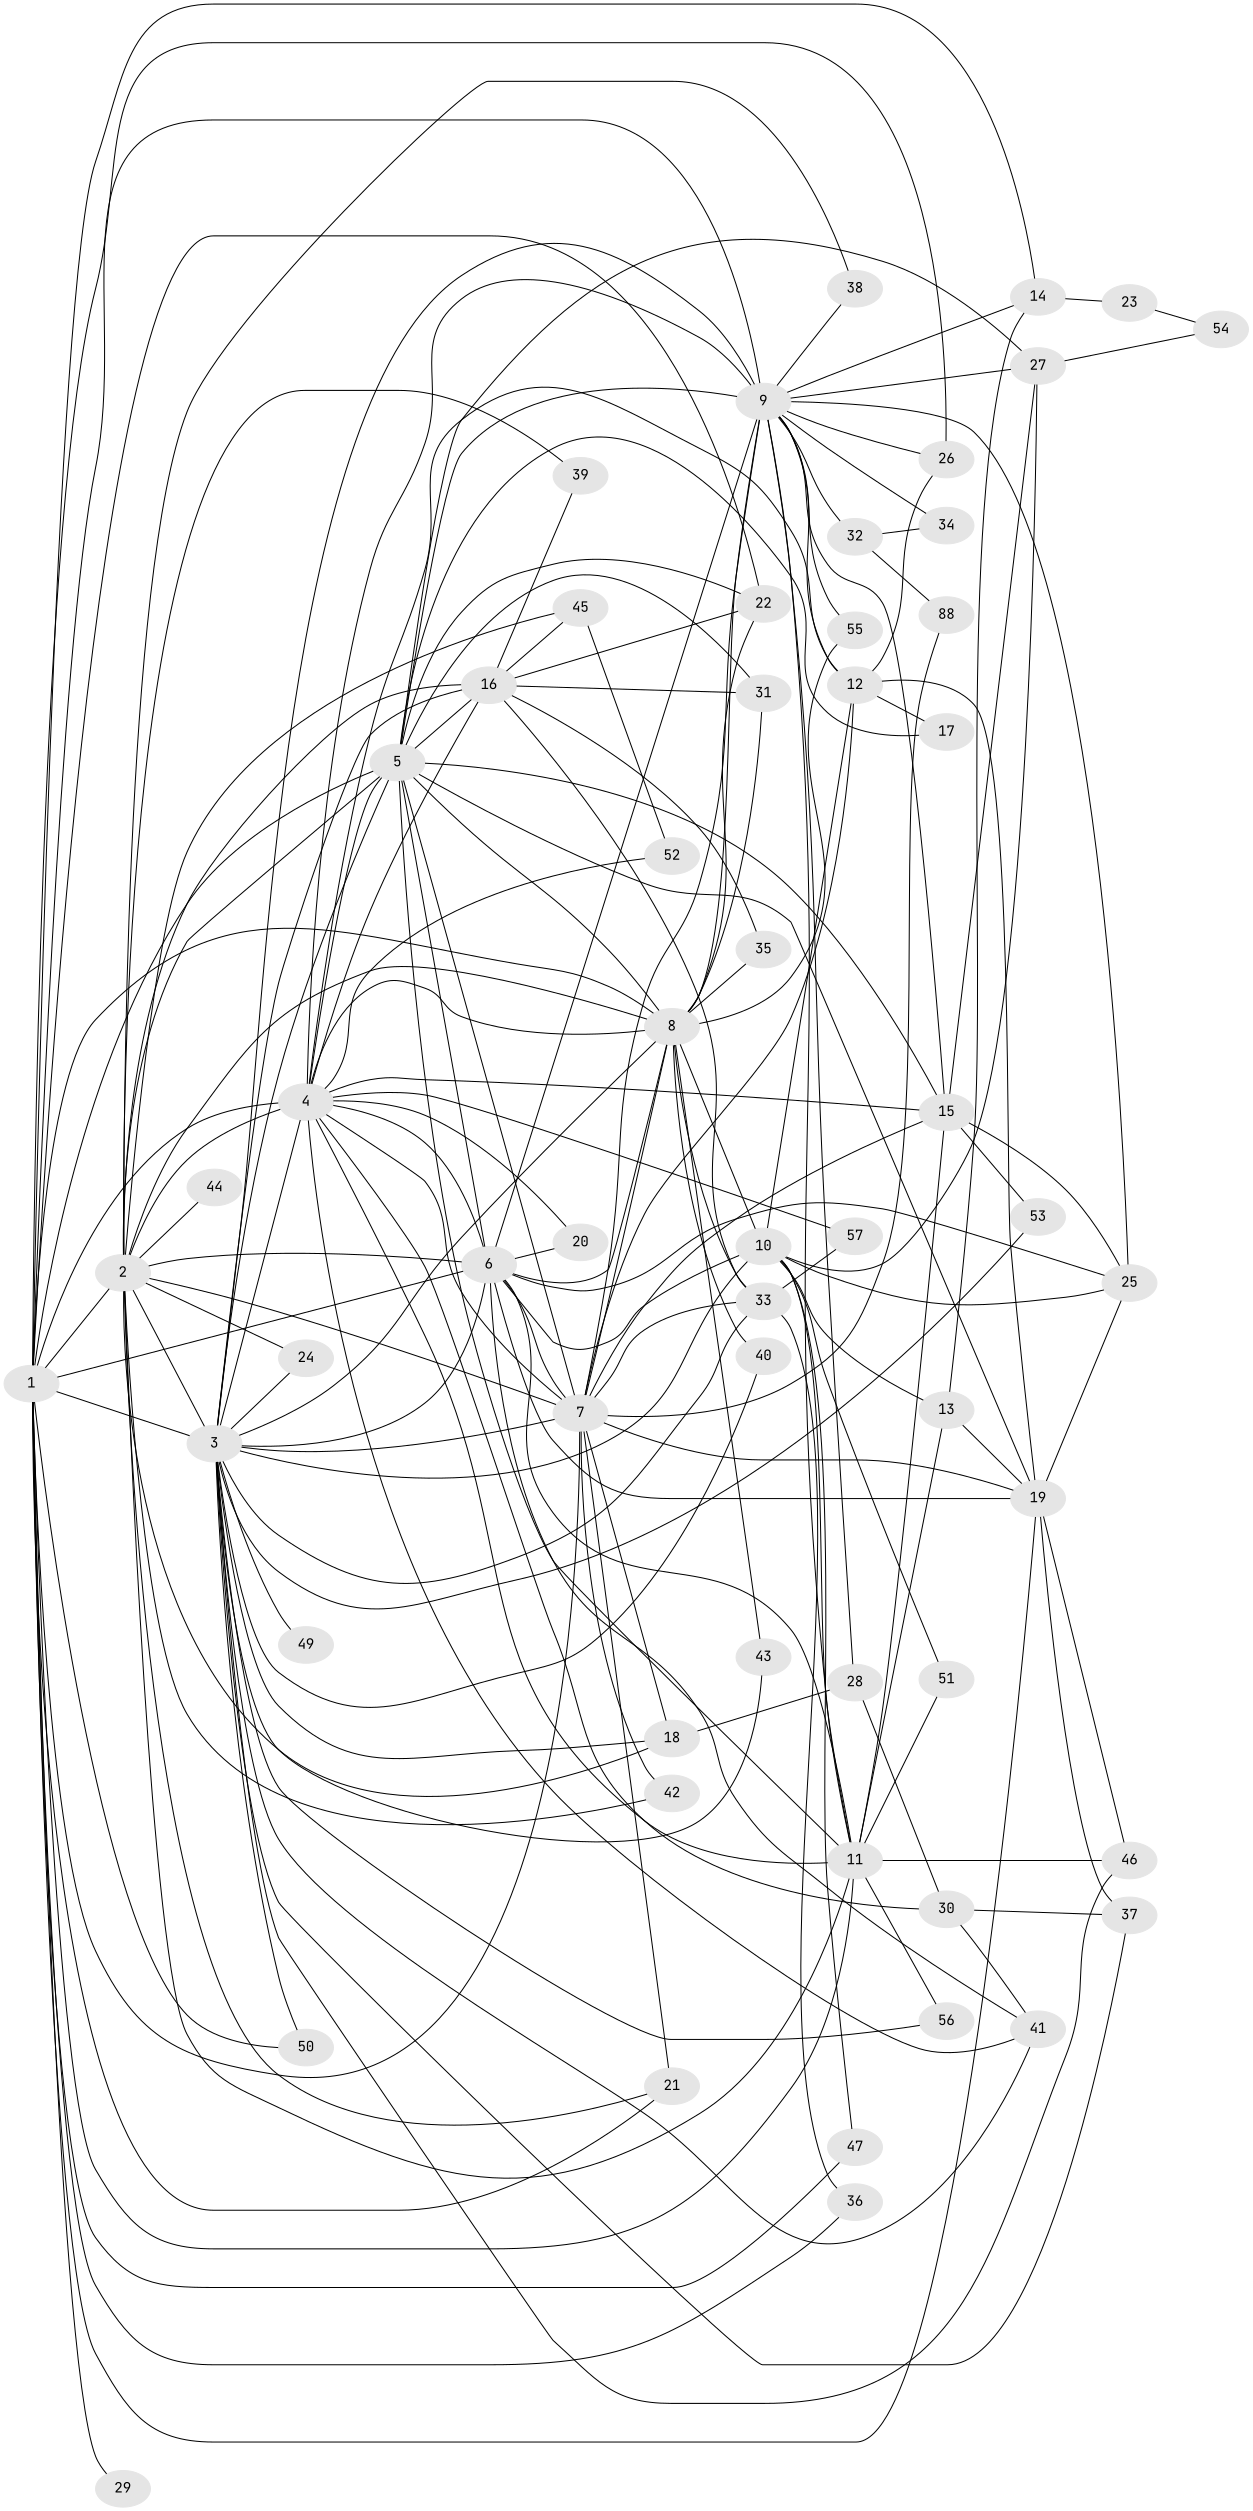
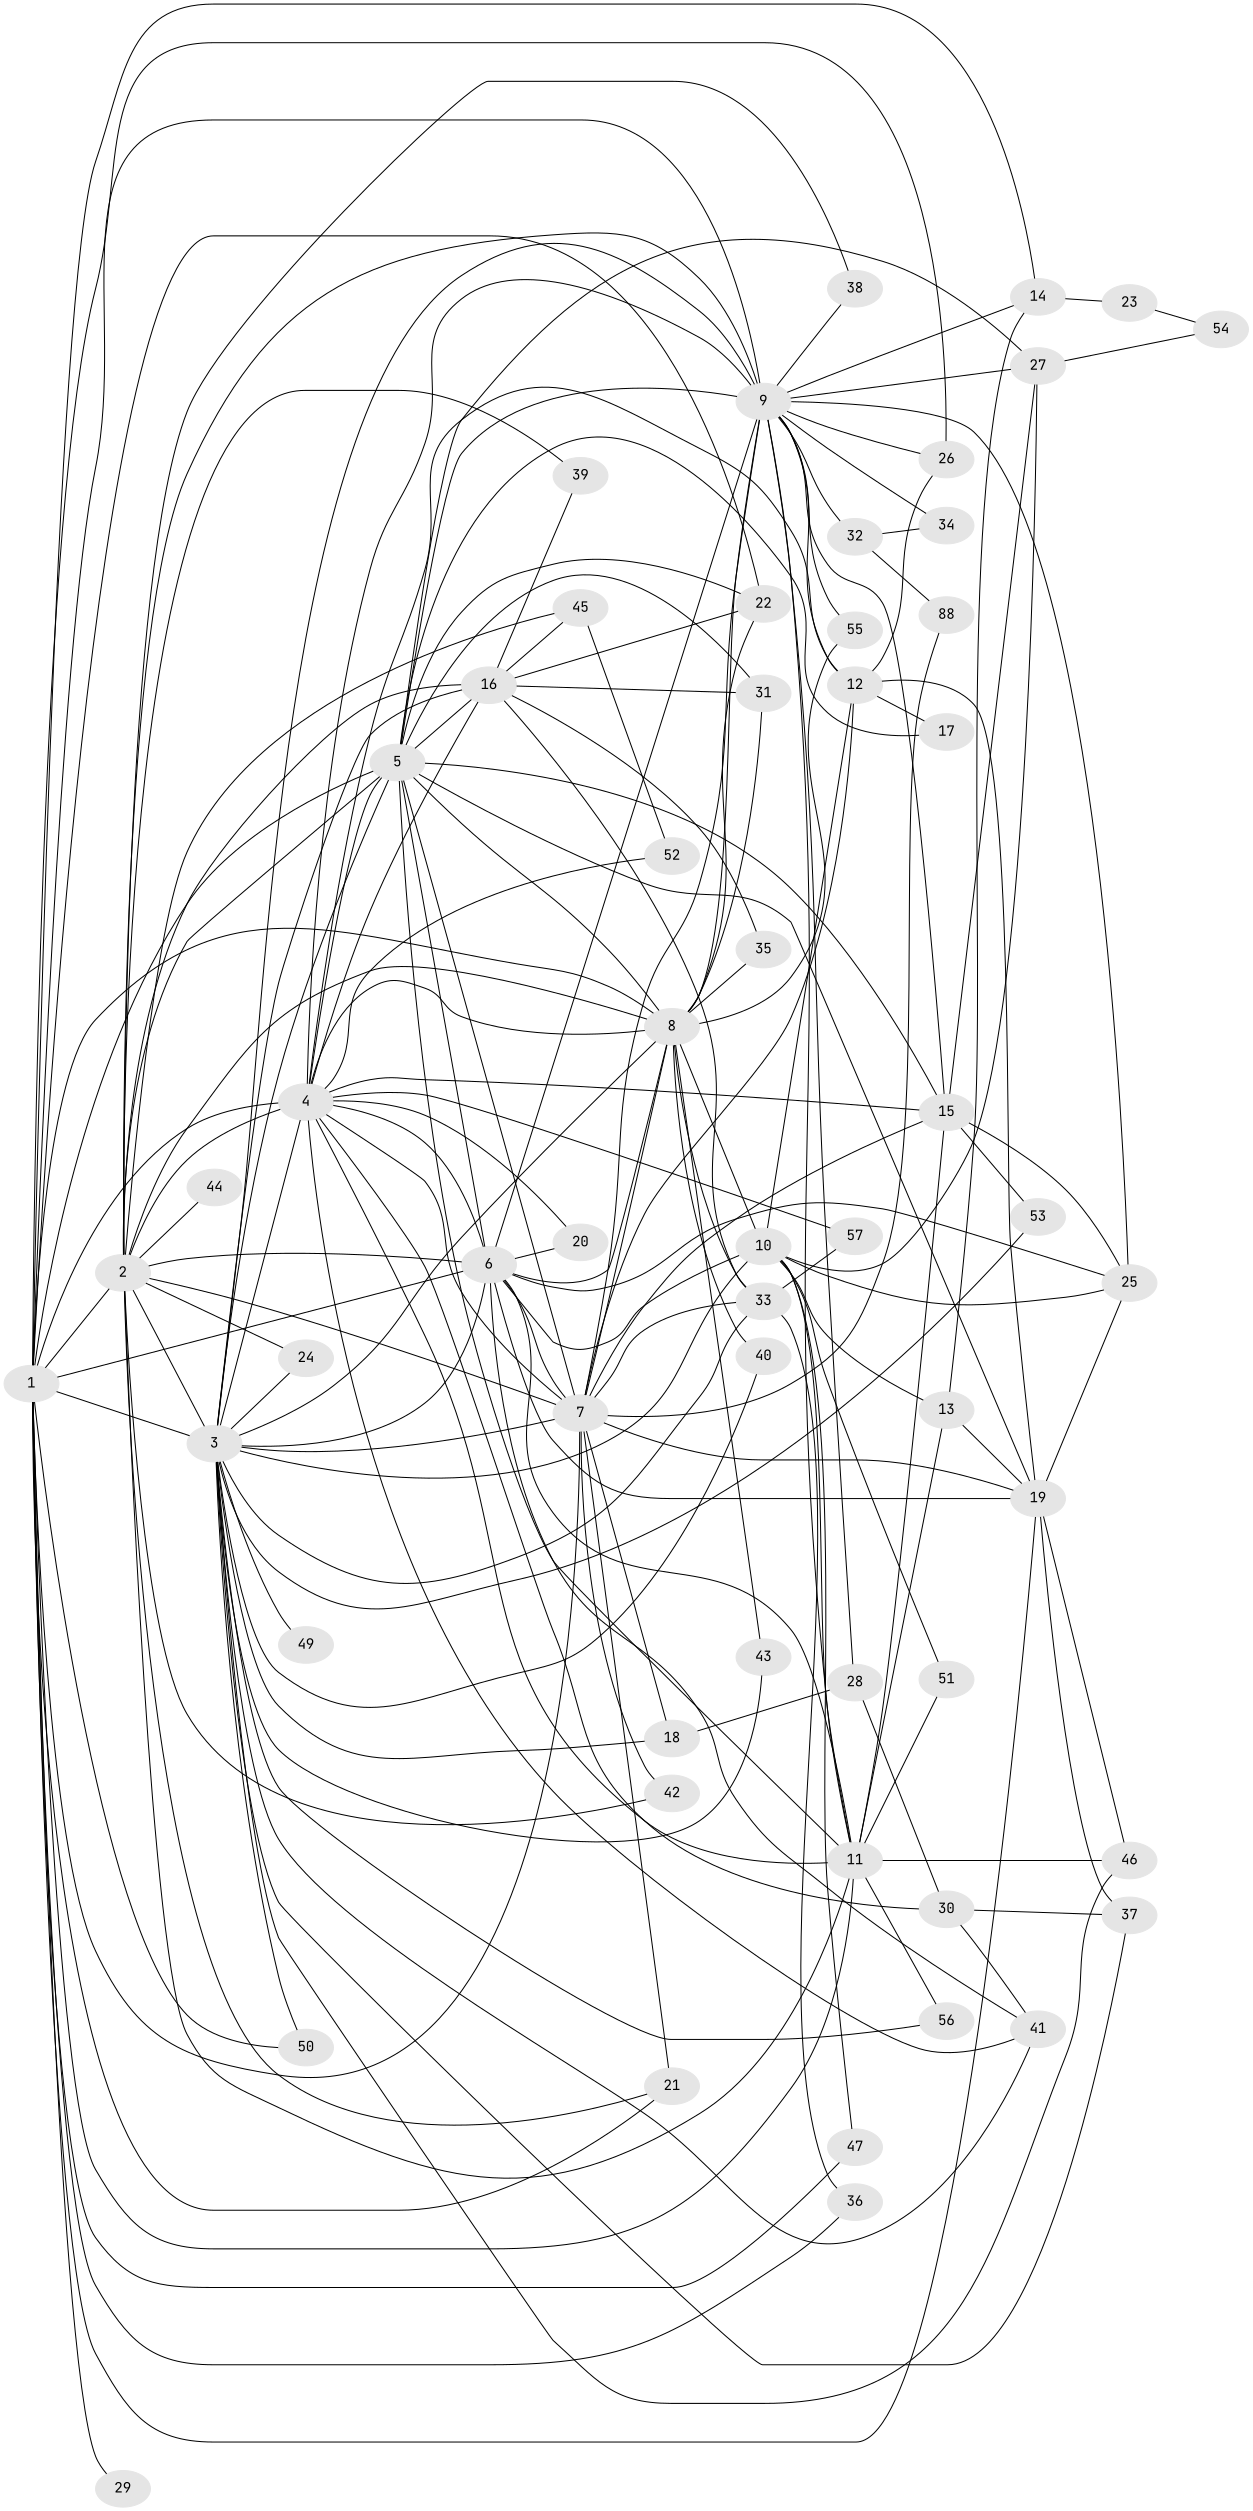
edge "2" -- "18": now "2" -- "9"
